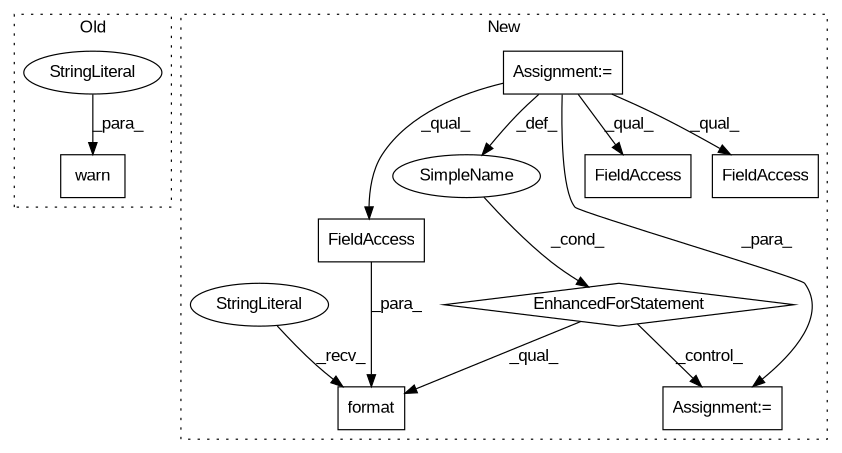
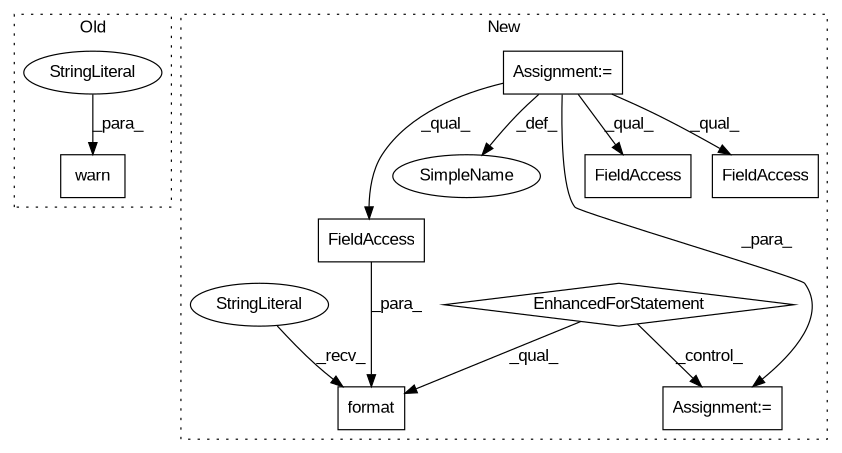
edge "SimpleName" -> "EnhancedForStatement": removed, label "_cond_"
